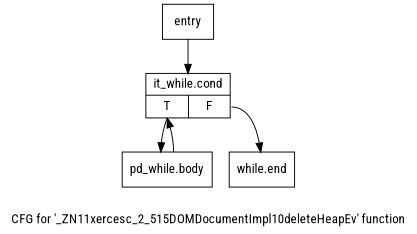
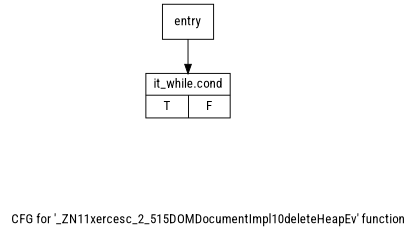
node "pd_while.body": removed
node "while.end": removed
